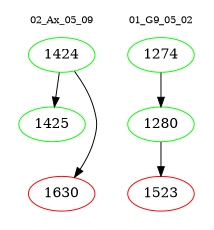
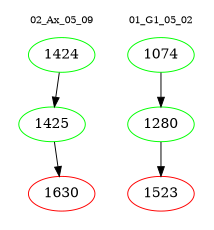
cluster "01_G9_05_02": label "01_G9_05_02" -> "01_G1_05_02"
node "1274": label "1274" -> "1074"
edge "1424" -> "1630": now "1425" -> "1630"
